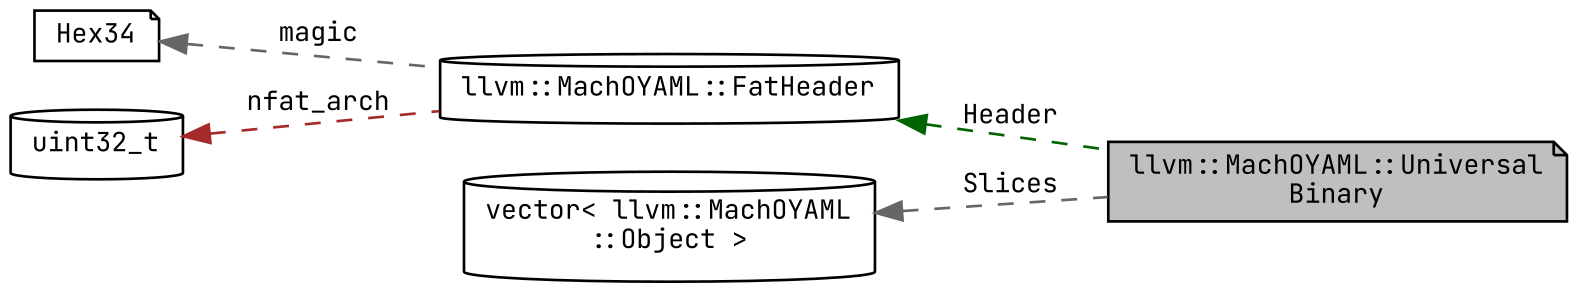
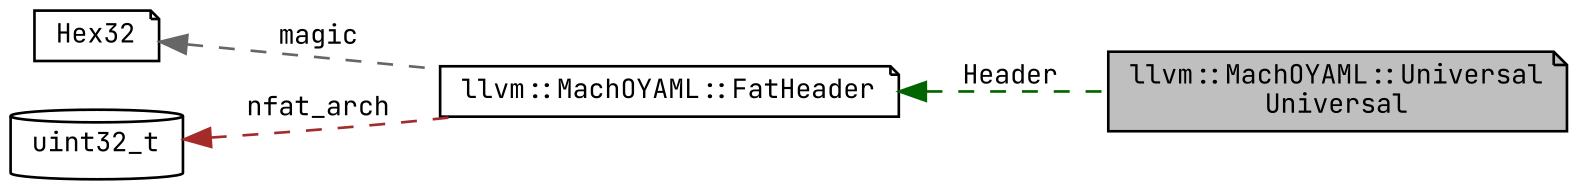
node "Hex34": label "Hex34" -> "Hex32"
node "llvm::MachOYAML::FatHeader": shape cylinder -> note
node "llvm::MachOYAML::Universal Binary": label "llvm::MachOYAML::Universal Binary" -> "llvm::MachOYAML::Universal Universal"
node "vector< llvm::MachOYAML ::Object >": removed
